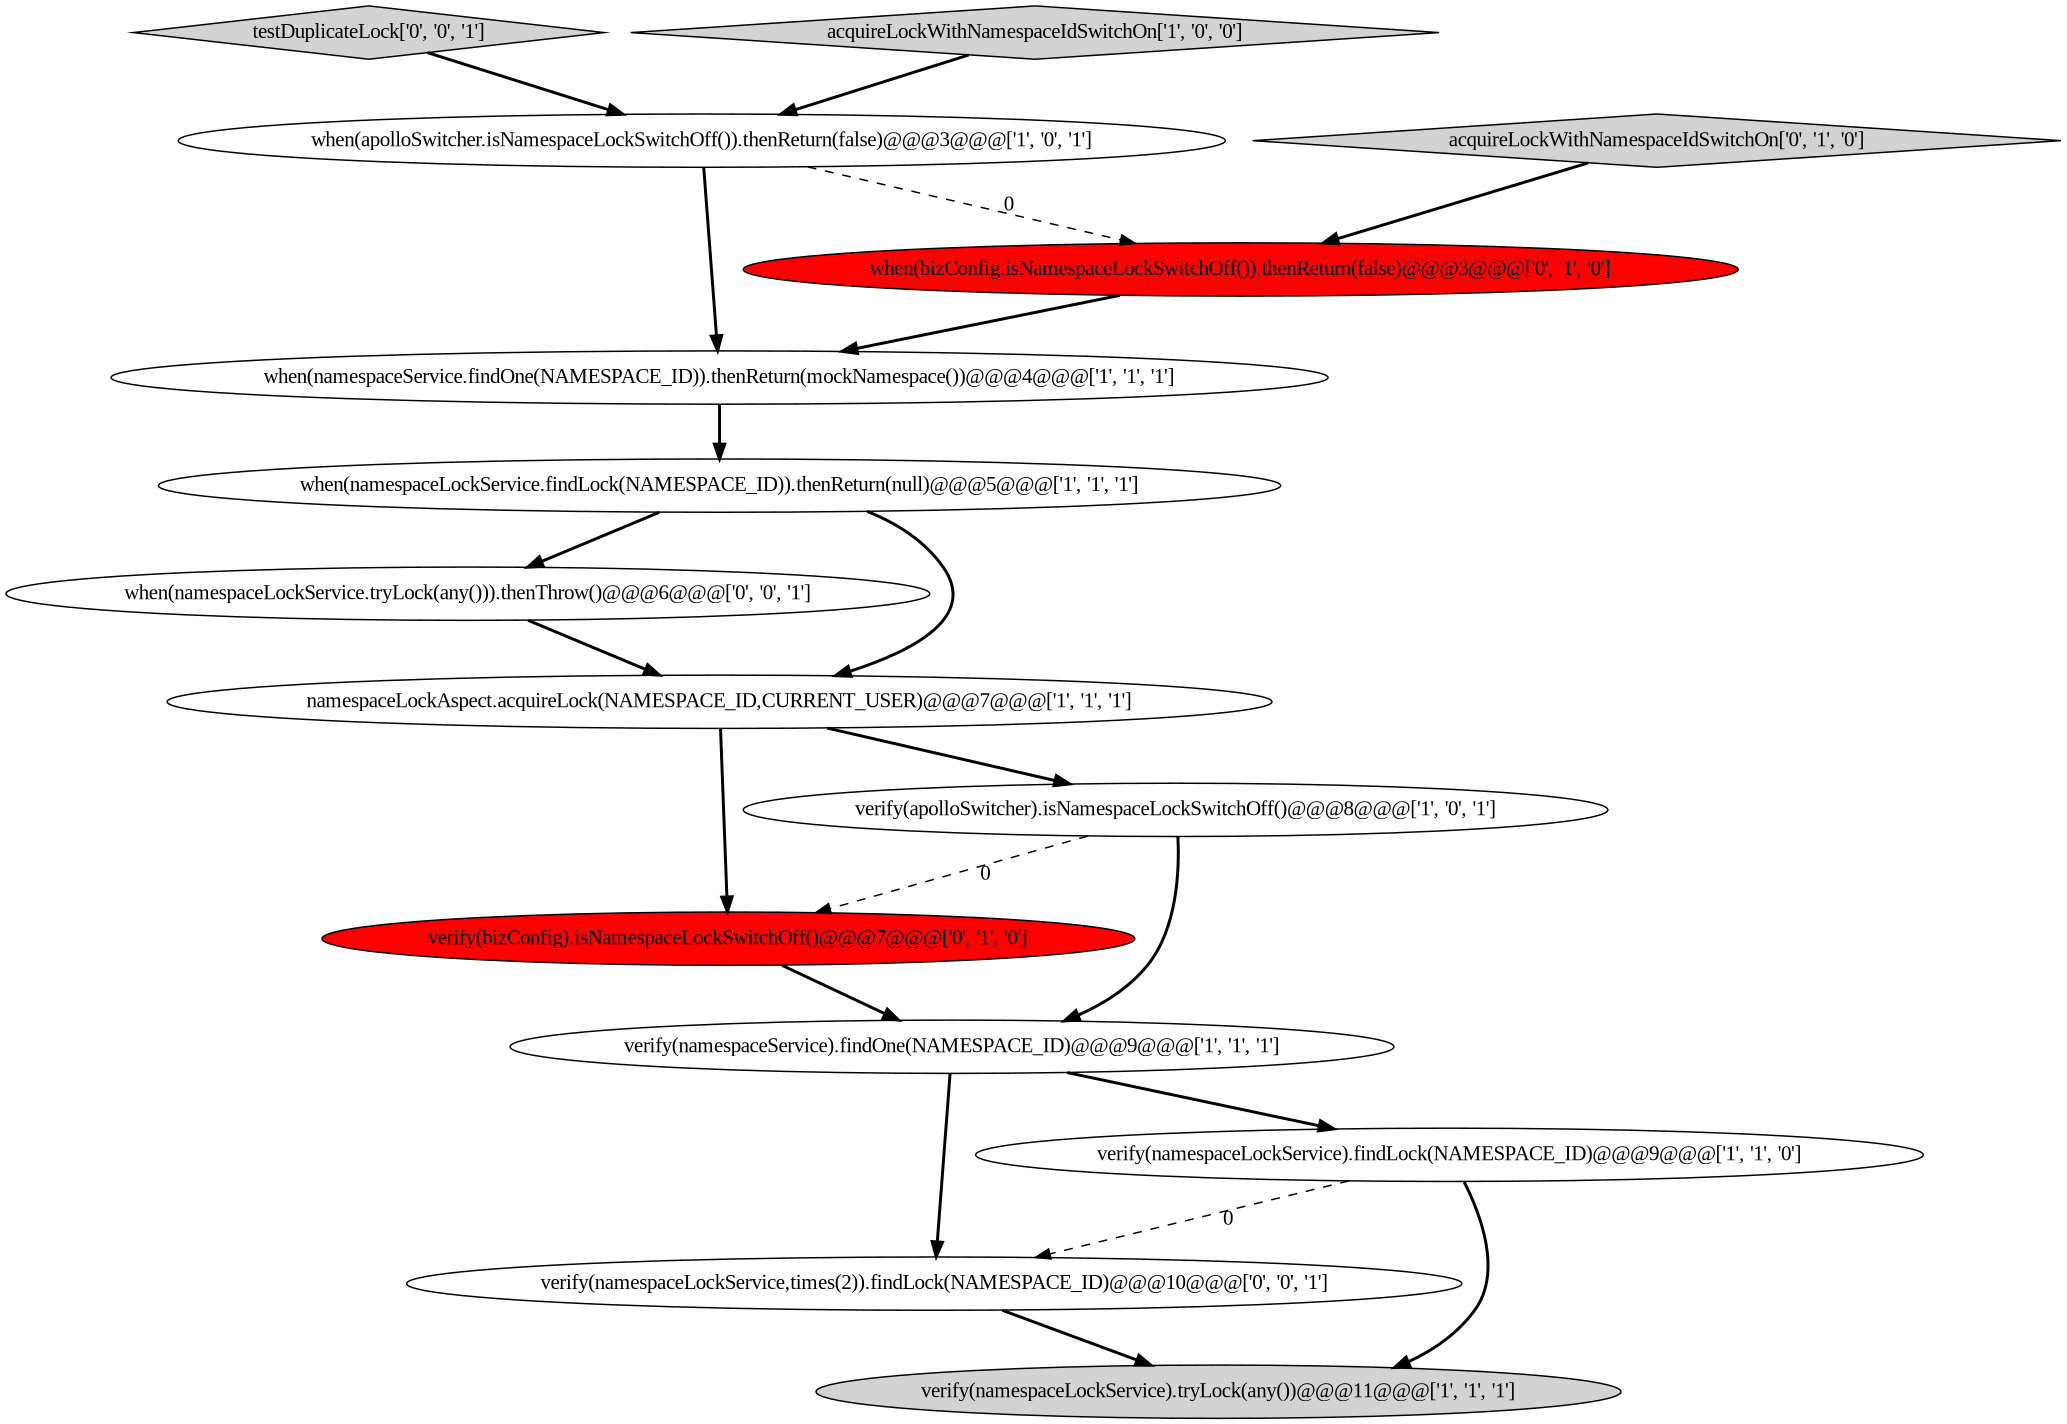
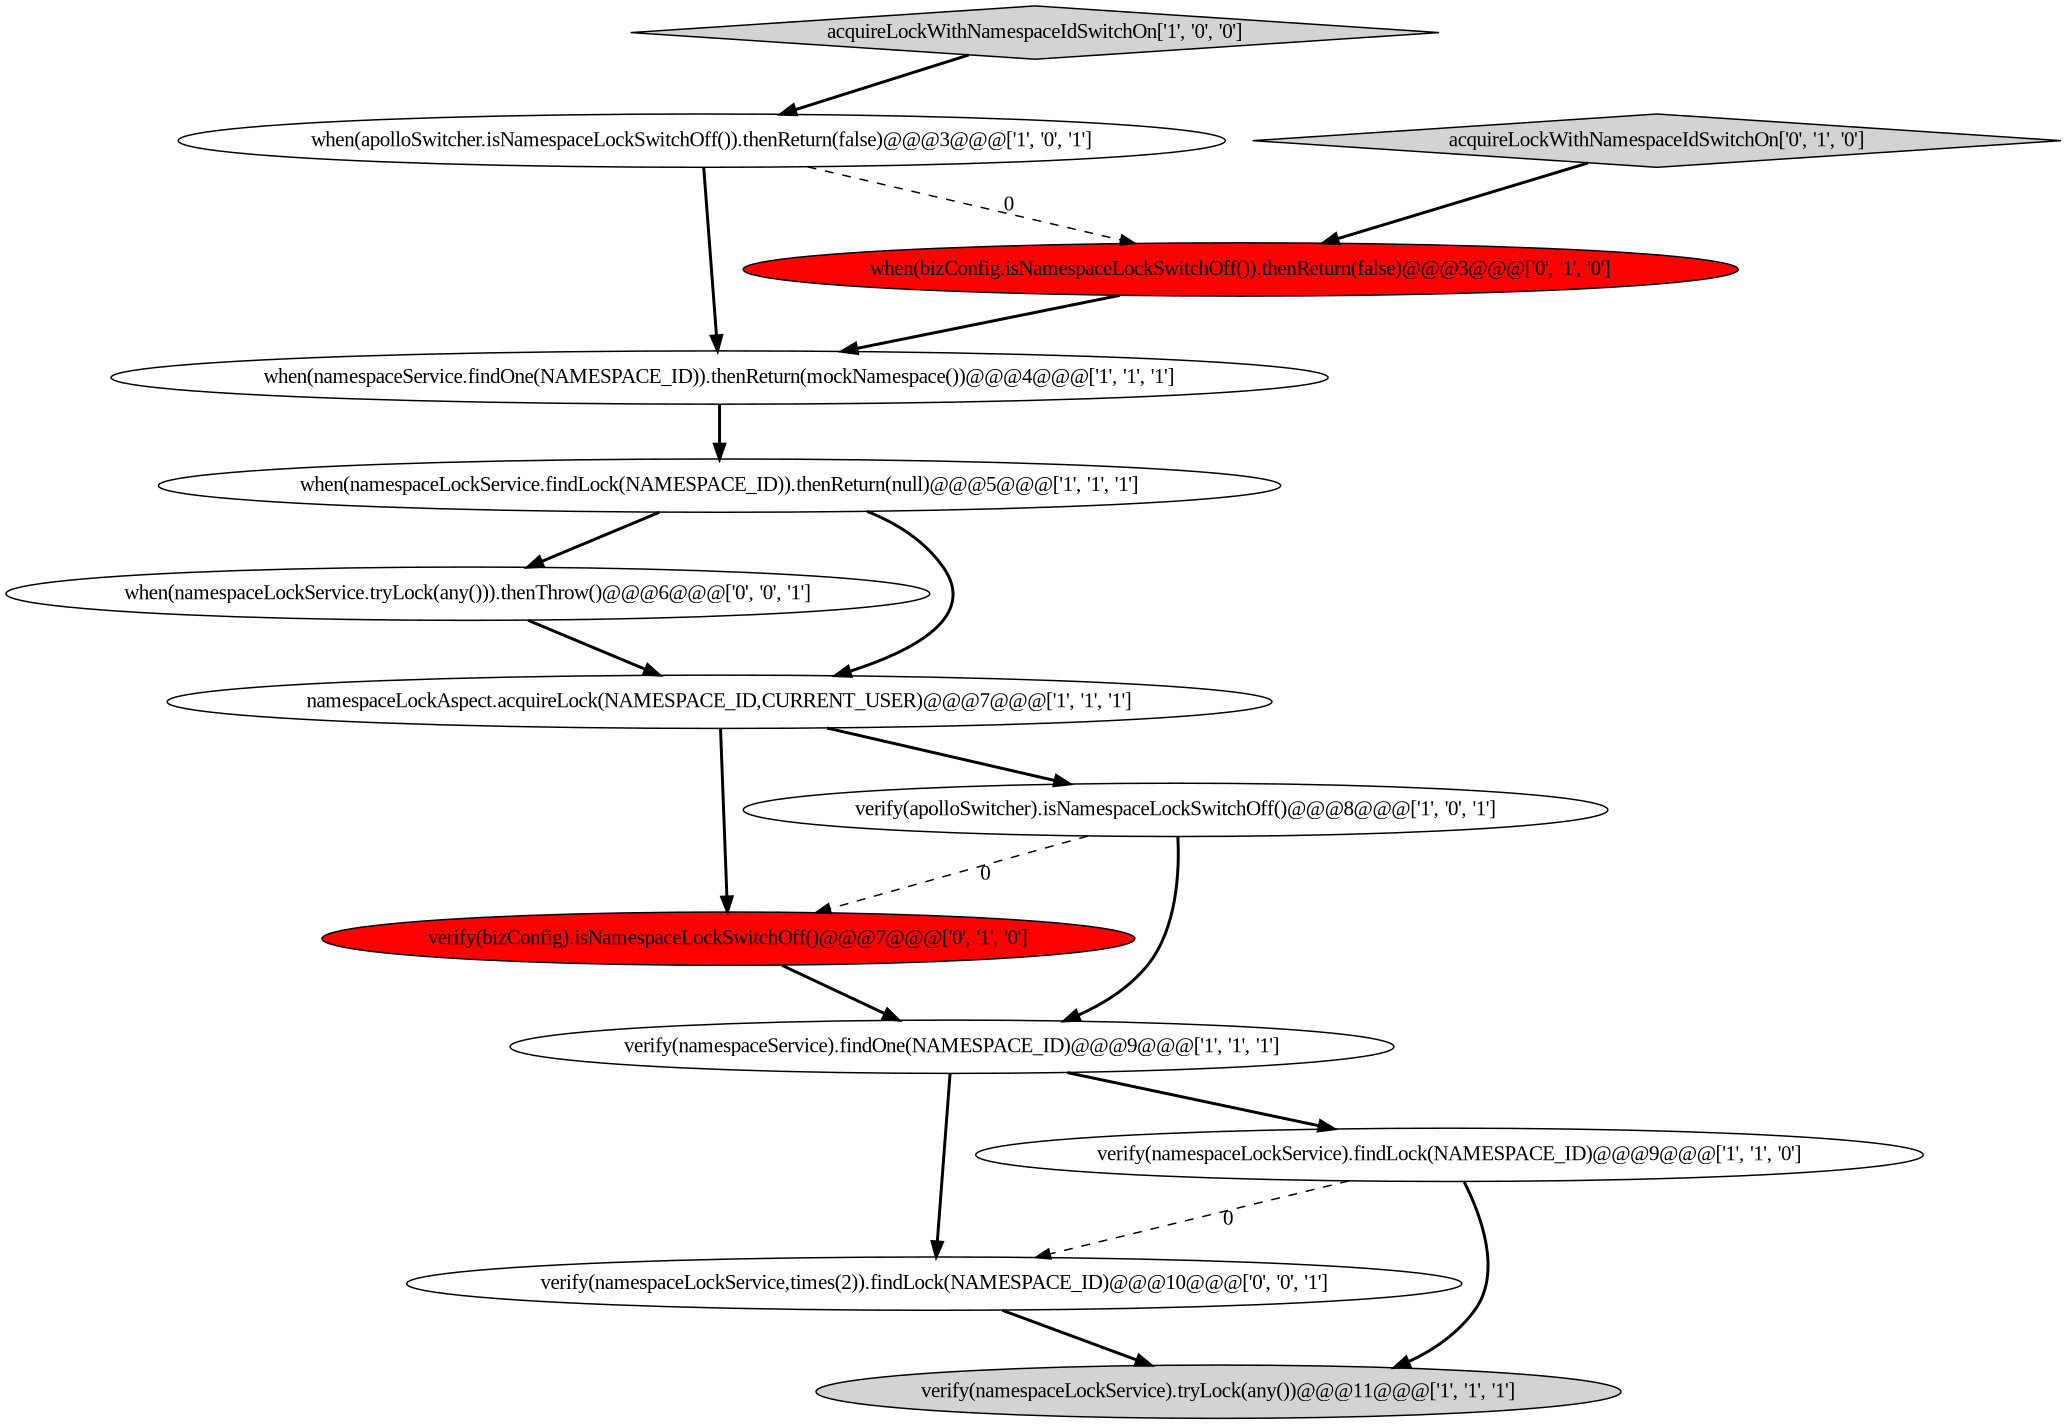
node "testDuplicateLock['0', '0', '1']": removed
